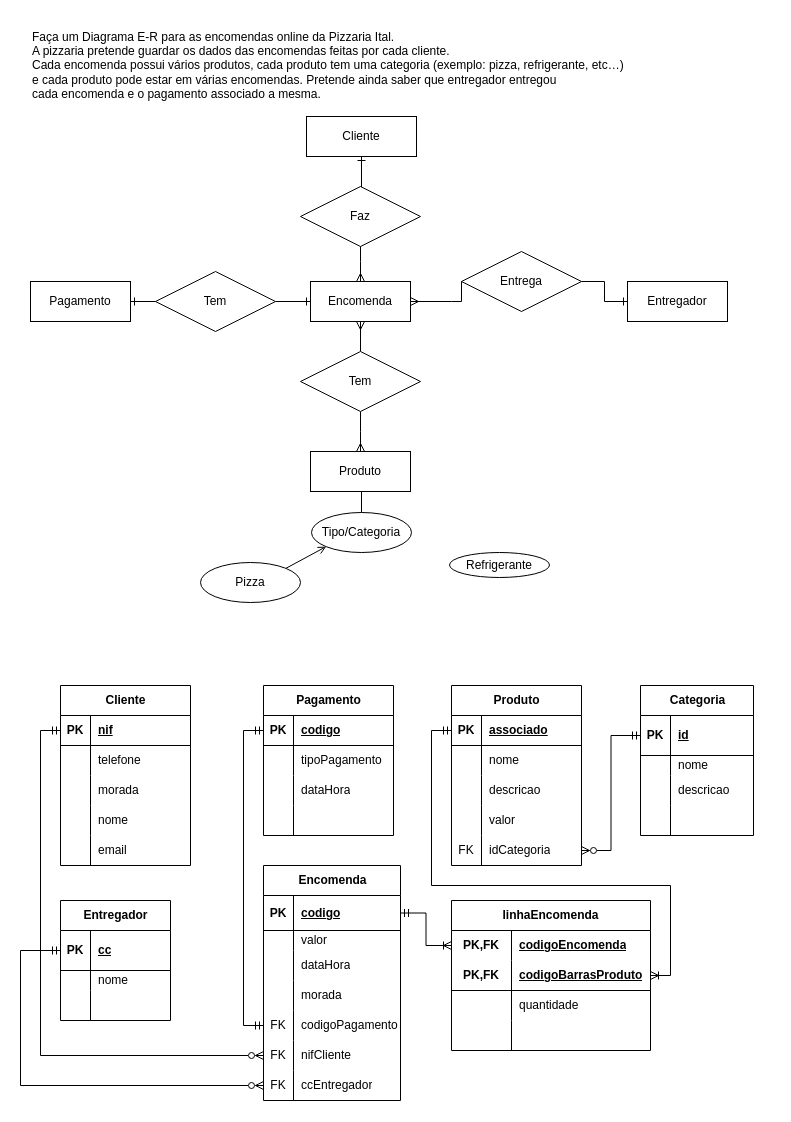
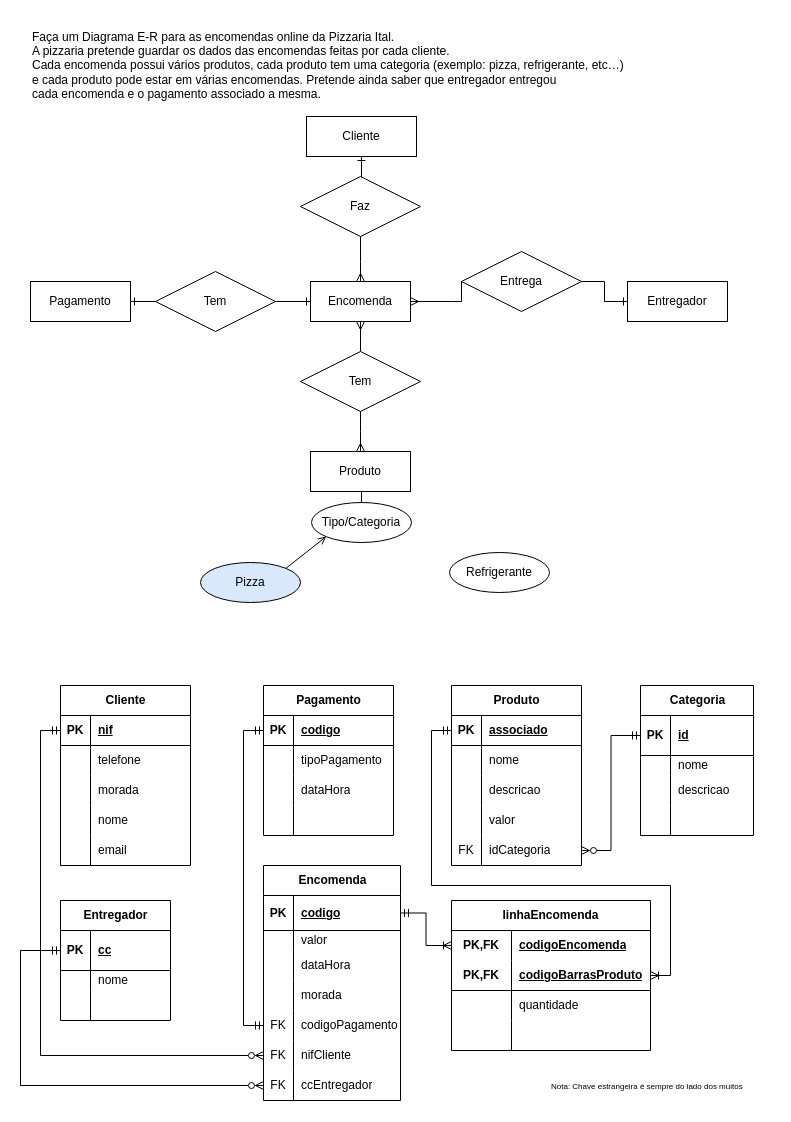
node "Faz": moved (361, 217) -> (361, 207)
node "Tipo/Categoria": moved (362, 533) -> (362, 523)
node "Refrigerante": size 100x25 -> 100x40
node "Pizza": fillcolor #ffffff -> #dae8fc
node "Nota: Chave estrangeira é sempre do lado dos muitos": added
